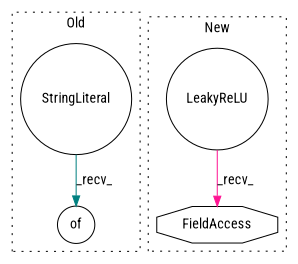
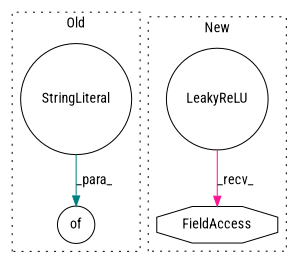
edge "StringLiteral" -> "of": label "_recv_" -> "_para_"
